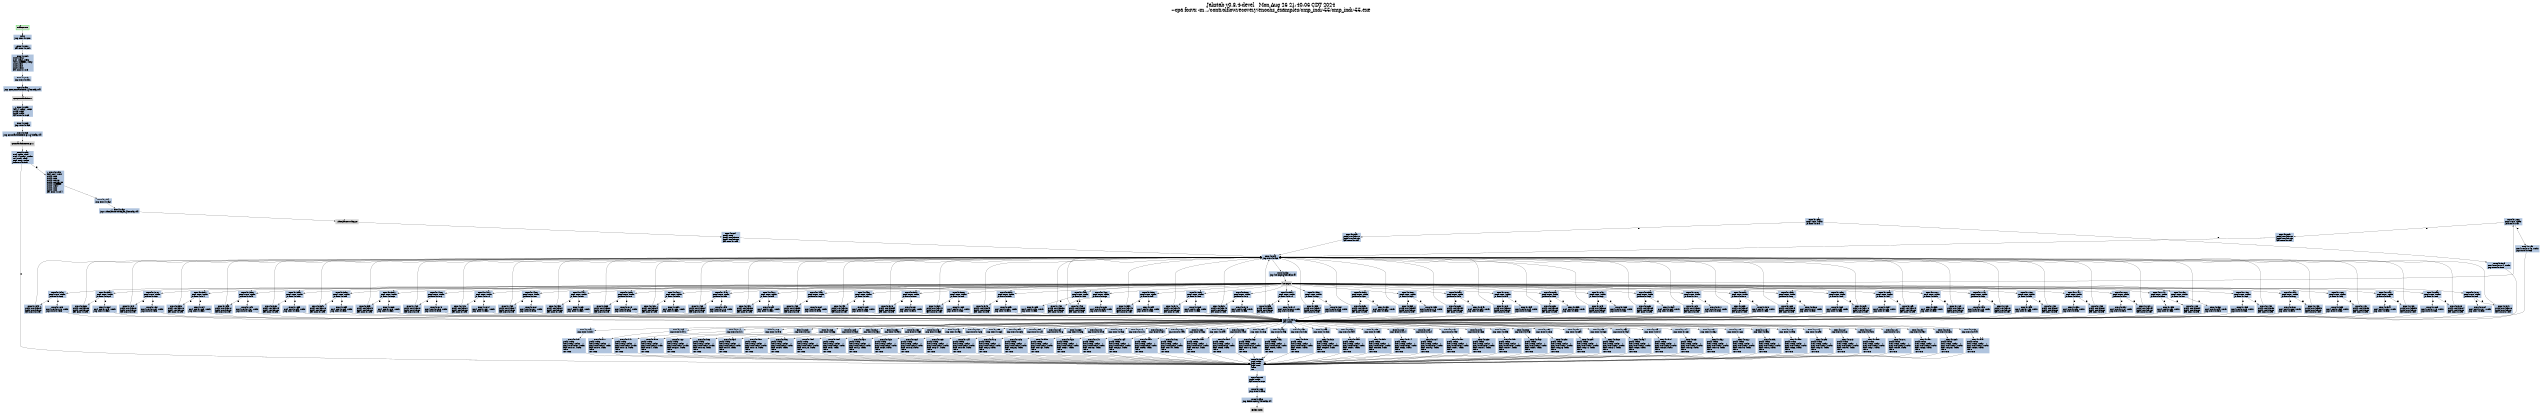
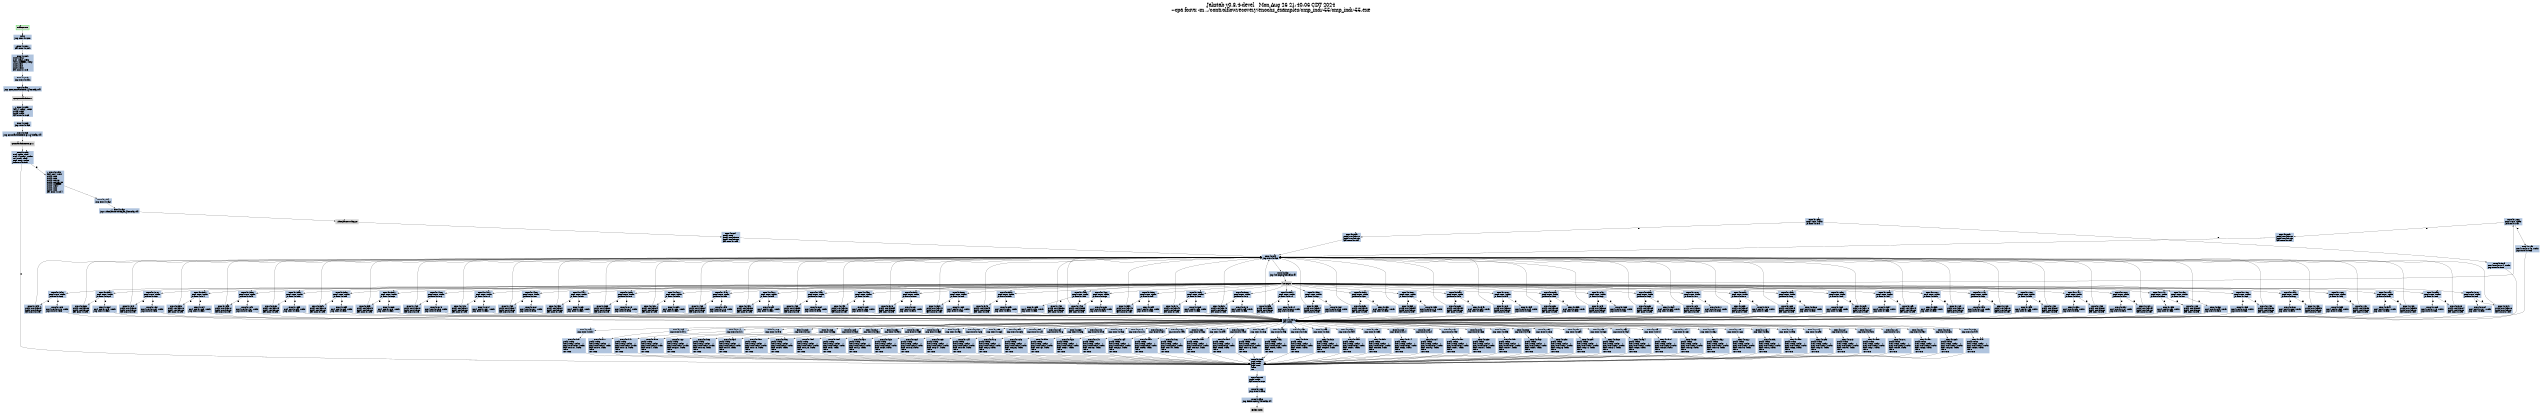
edge "lstrcmpA" -> "0x004015ca cmpl $0x0, %eax je 0x00401931": added
edge "0x004014c2 cmpl $0x0, %eax je 0x004018c3" -> "0x004014cb pushl $0x405036 pushl $0x4051c0 call 0x004010af": now "0x004014c2 cmpl $0x0, %eax je 0x004018c3" -> "0x004014b3 pushl $0x405033 pushl $0x4051c0 call 0x004010af"
edge "0x004014da cmpl $0x0, %eax je 0x004018cd" -> "0x004018cd movl $0x4010c3, %edx jmp 0x004019e8": added, label "T"
